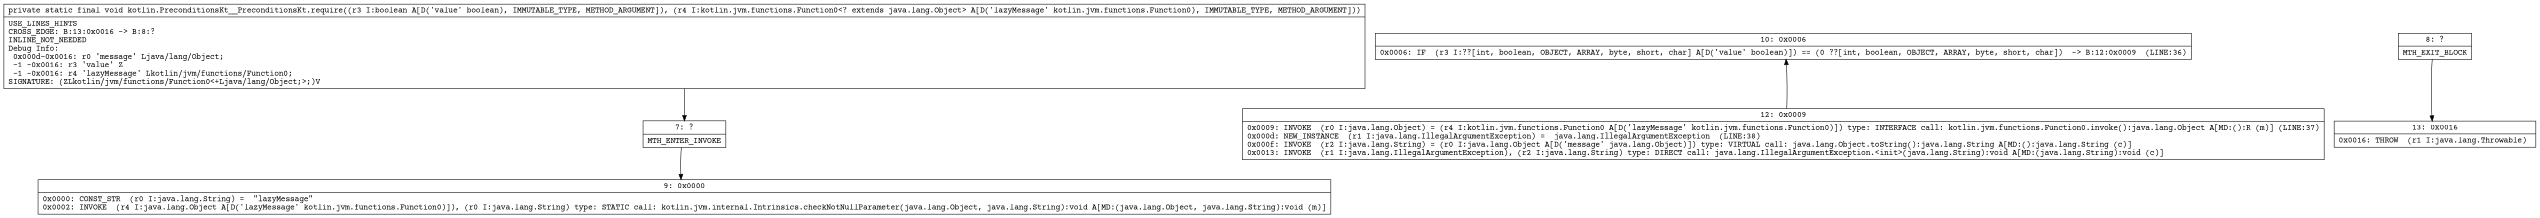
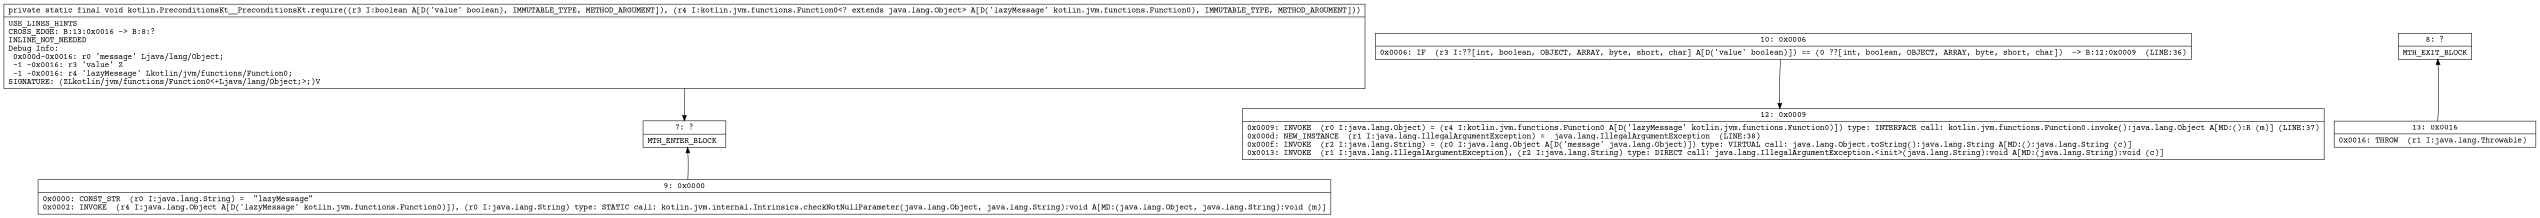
edge "12: 0x0009" -> "10: 0x0006": reversed
edge "8: ?" -> "13: 0x0016": reversed
node "7: ?": text "MTH_ENTER_INVOKE" -> "MTH_ENTER_BLOCK"
edge "7: ?" -> "9: 0x0000": reversed
